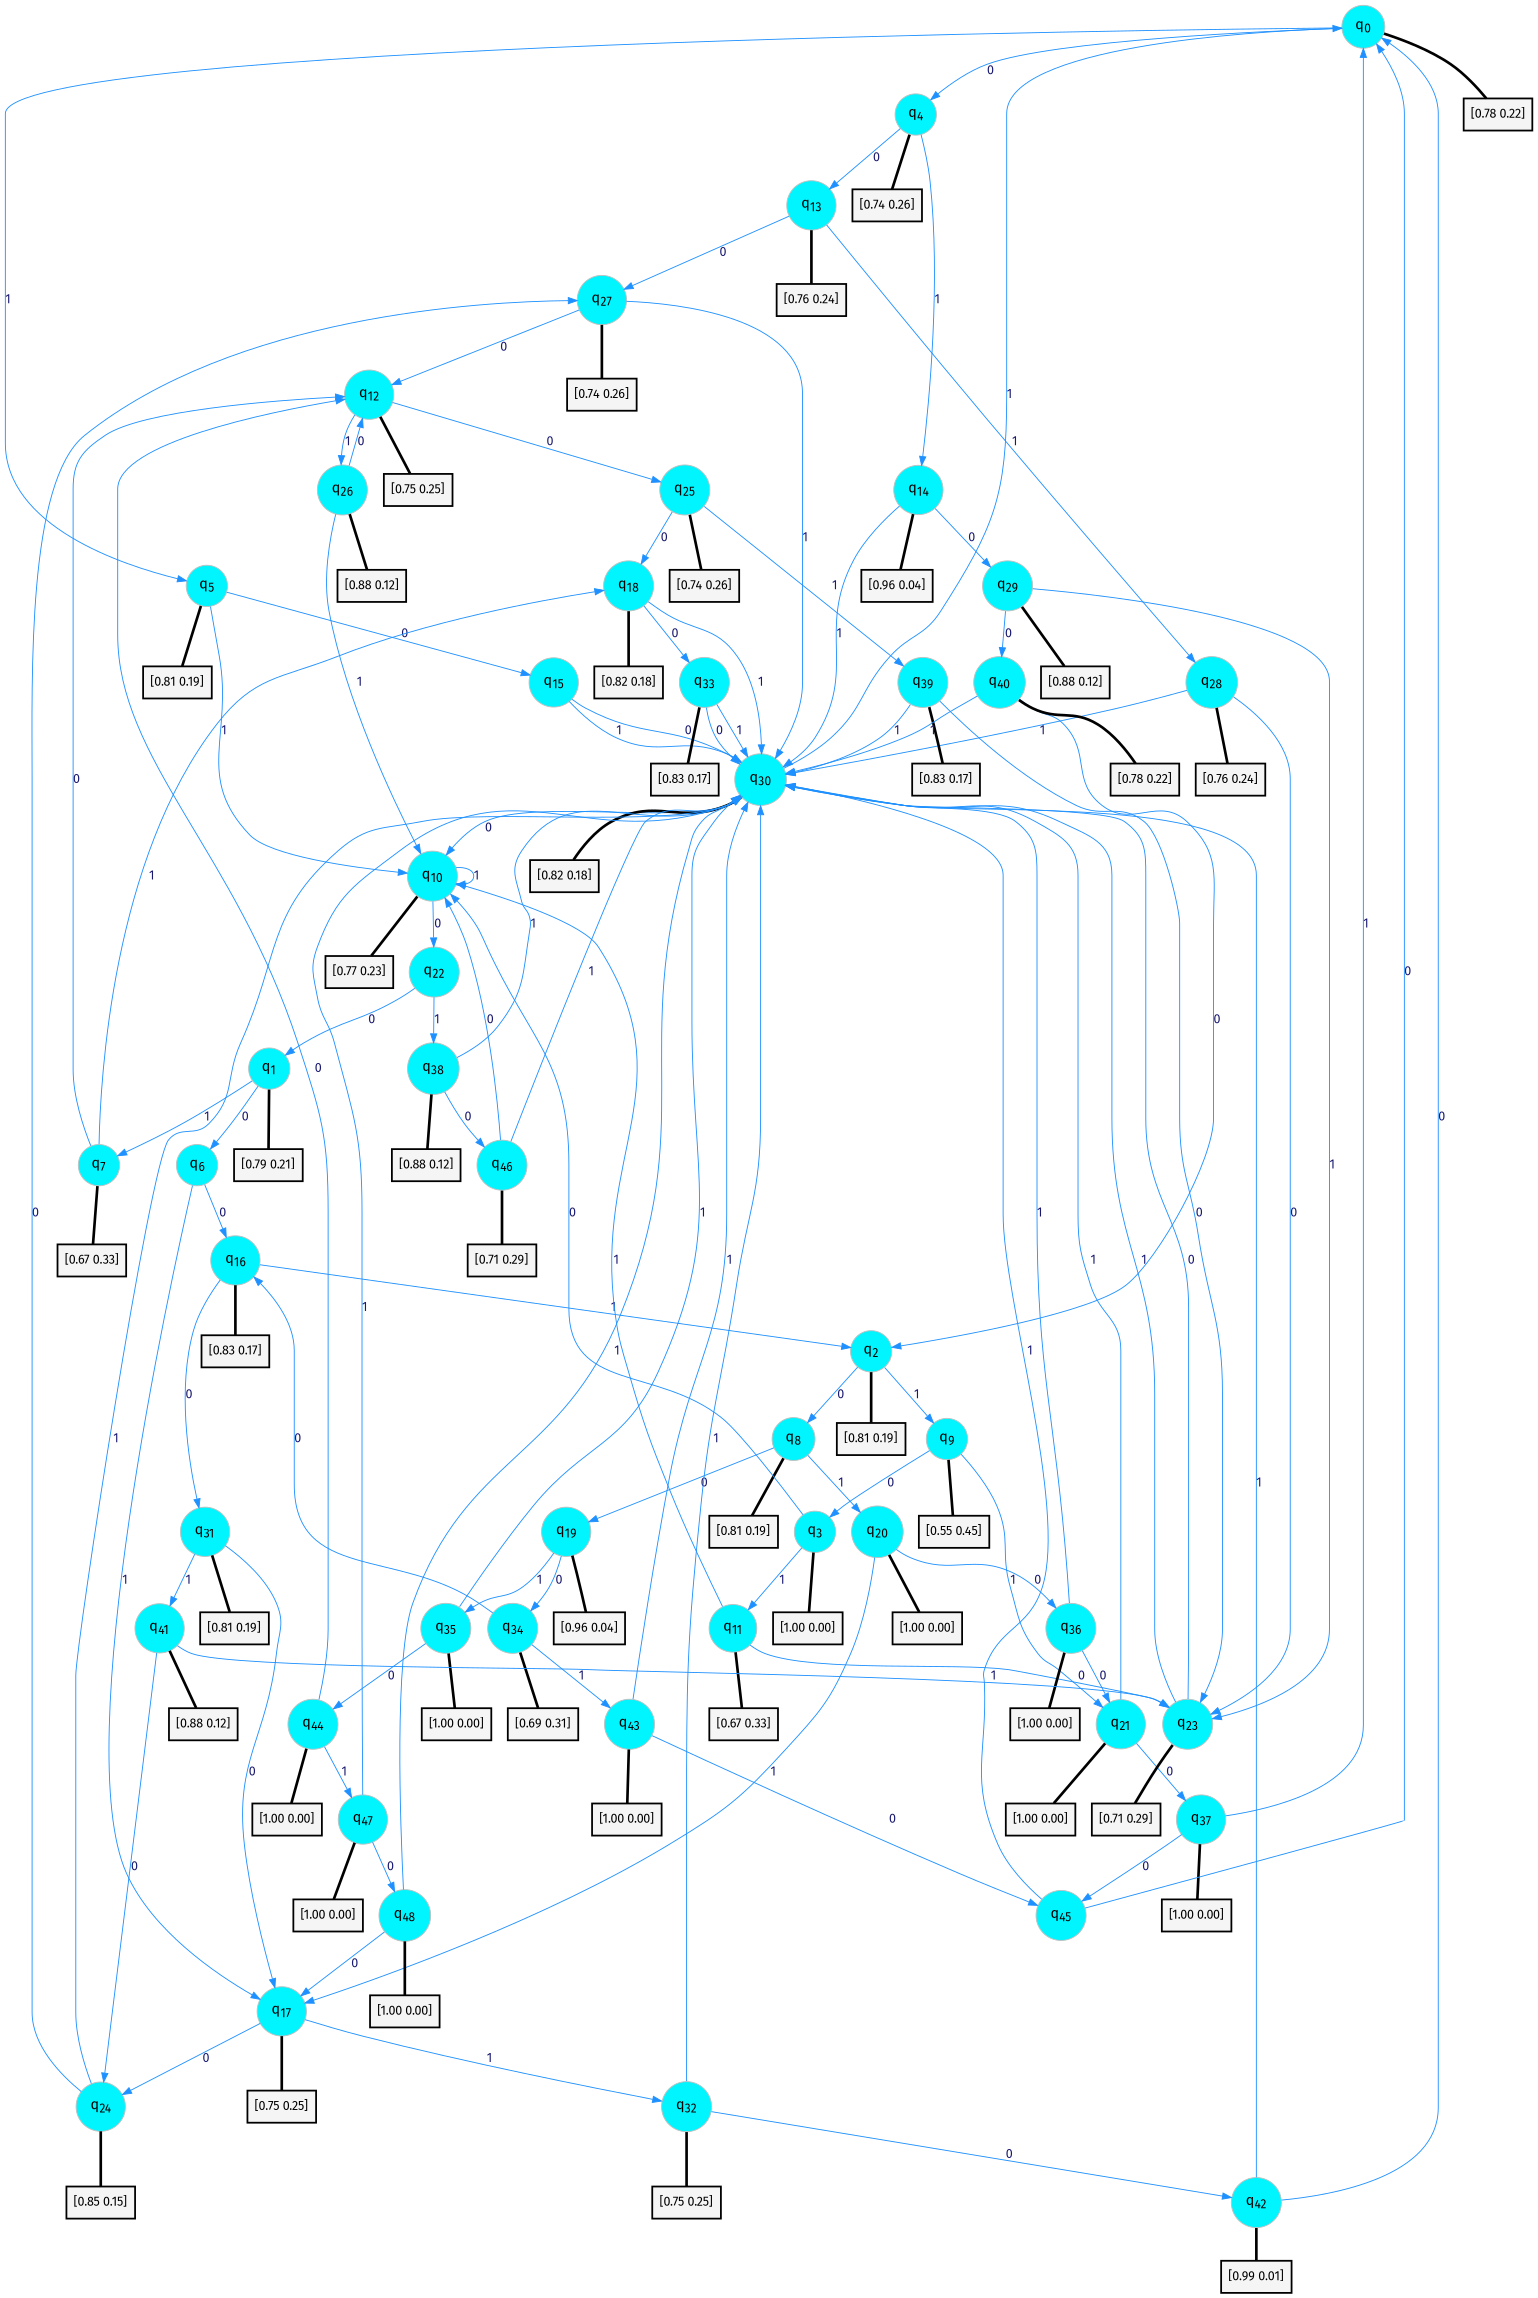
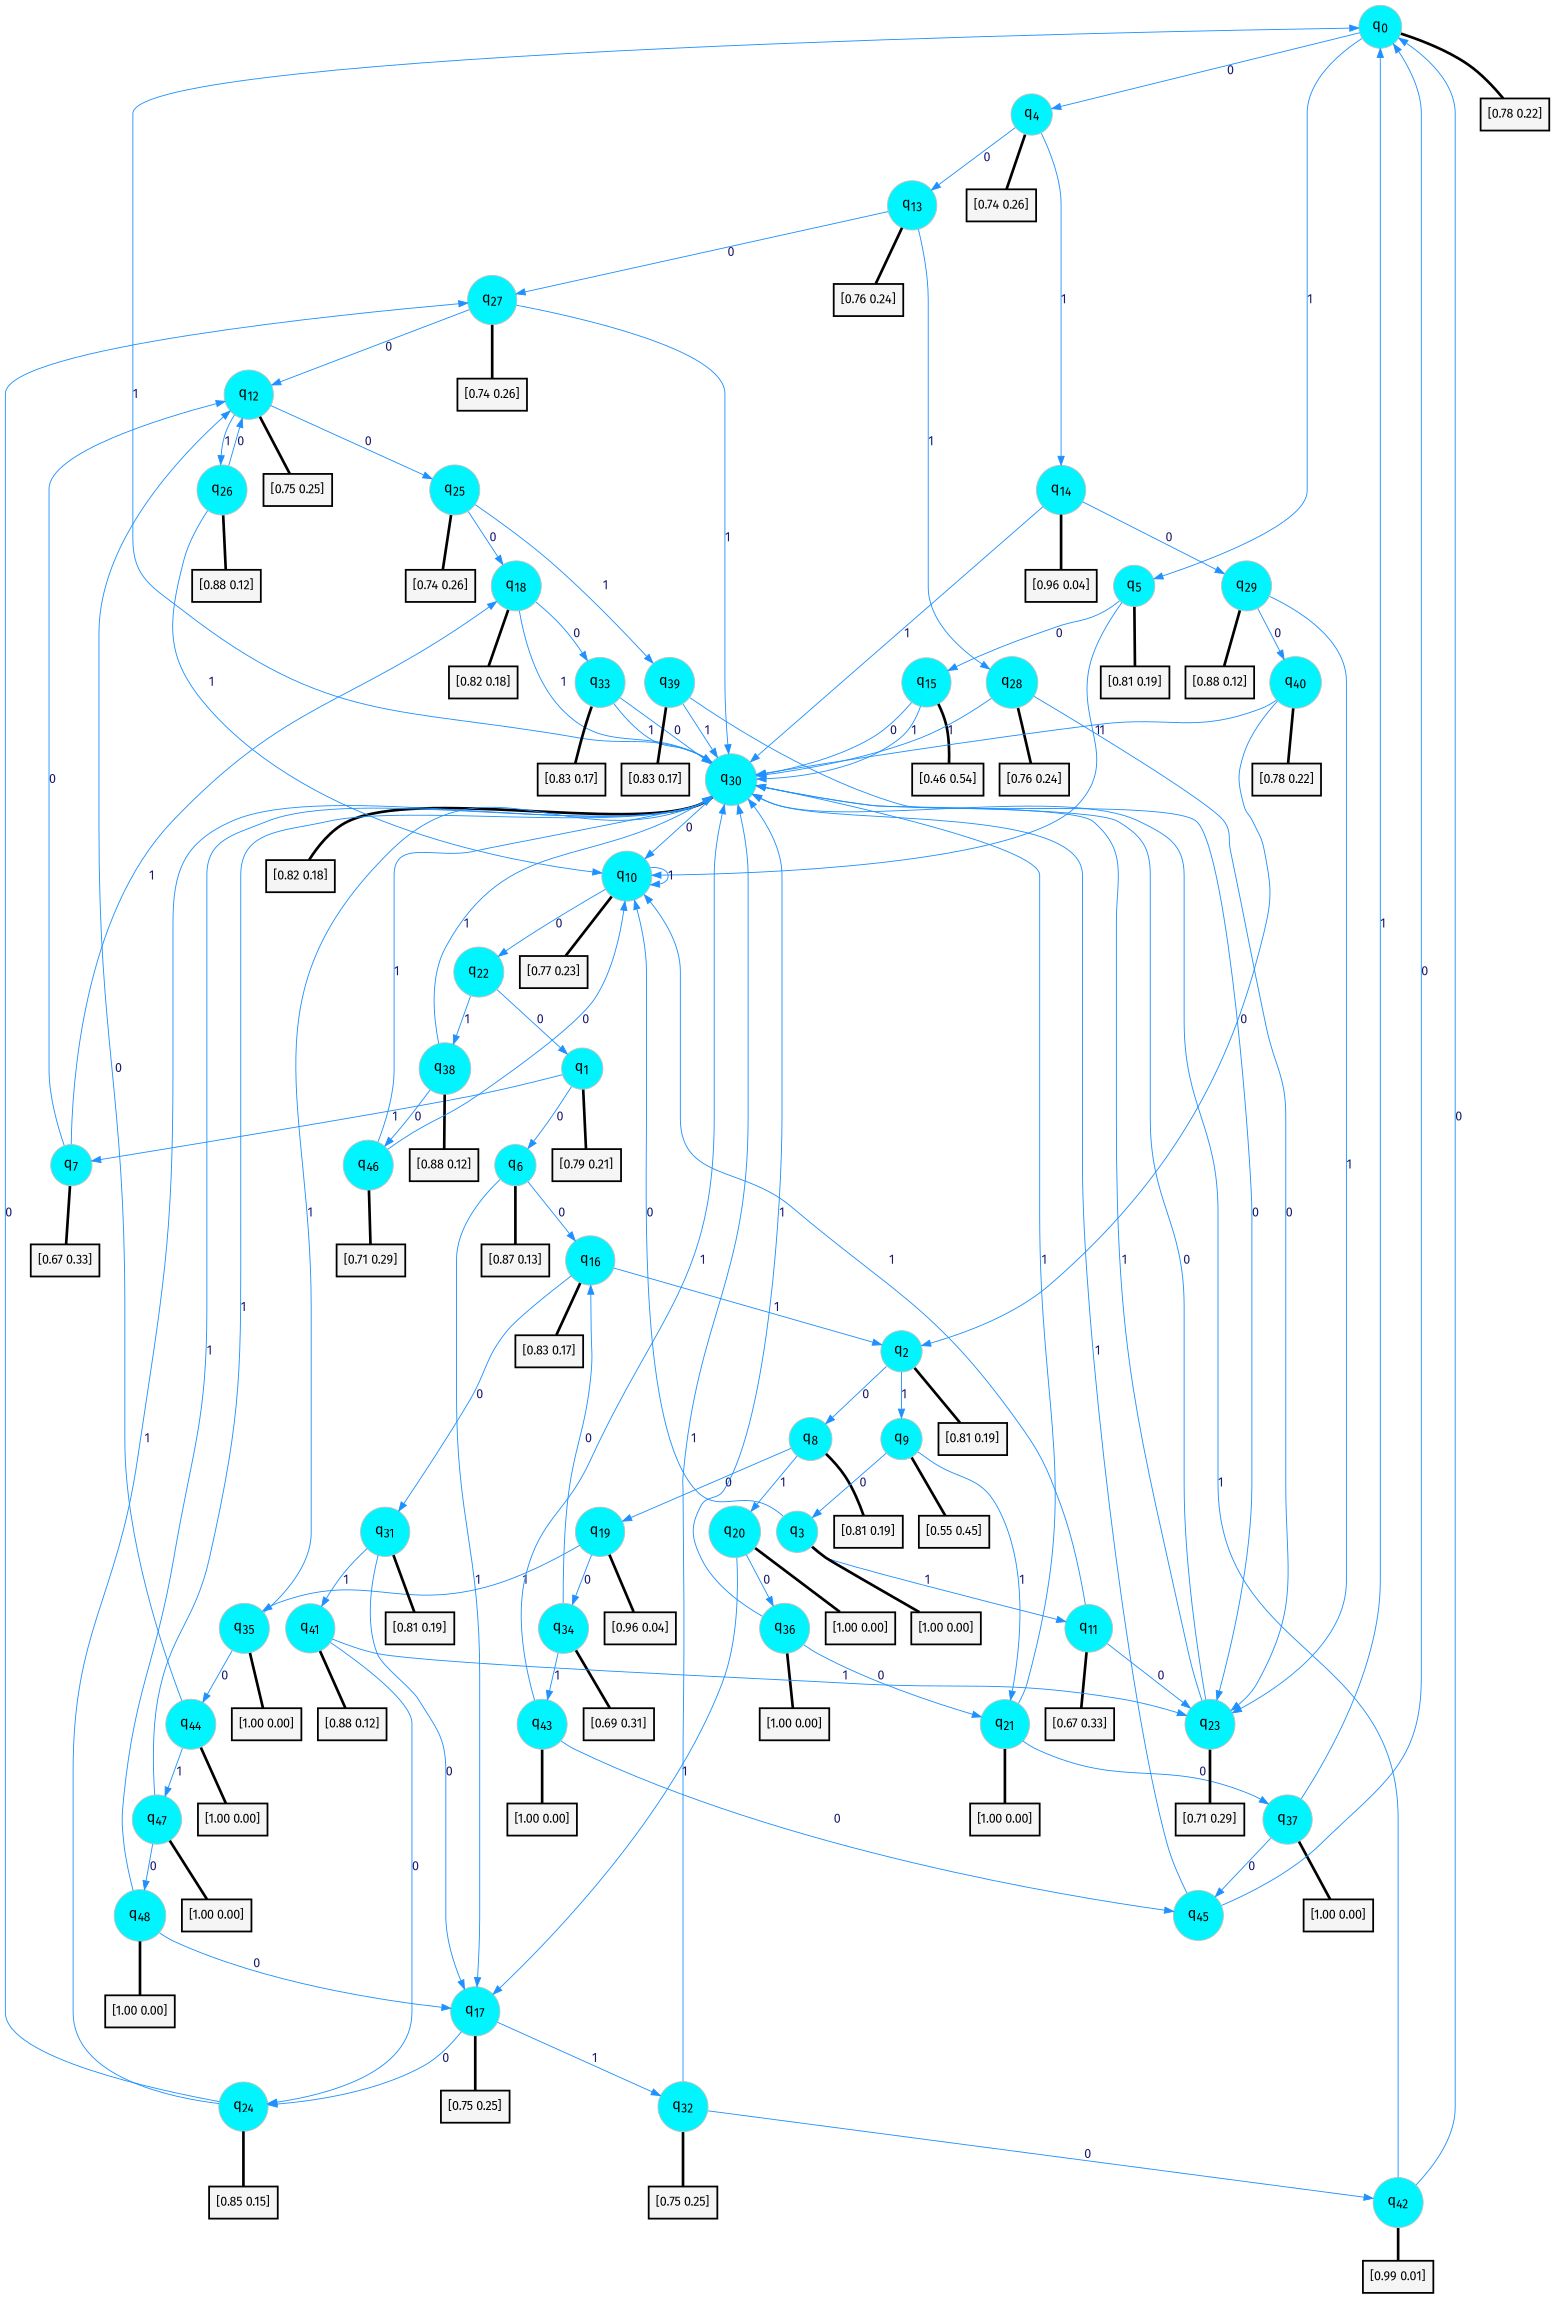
node "[0.46 0.54]": added
node "[0.87 0.13]": added
